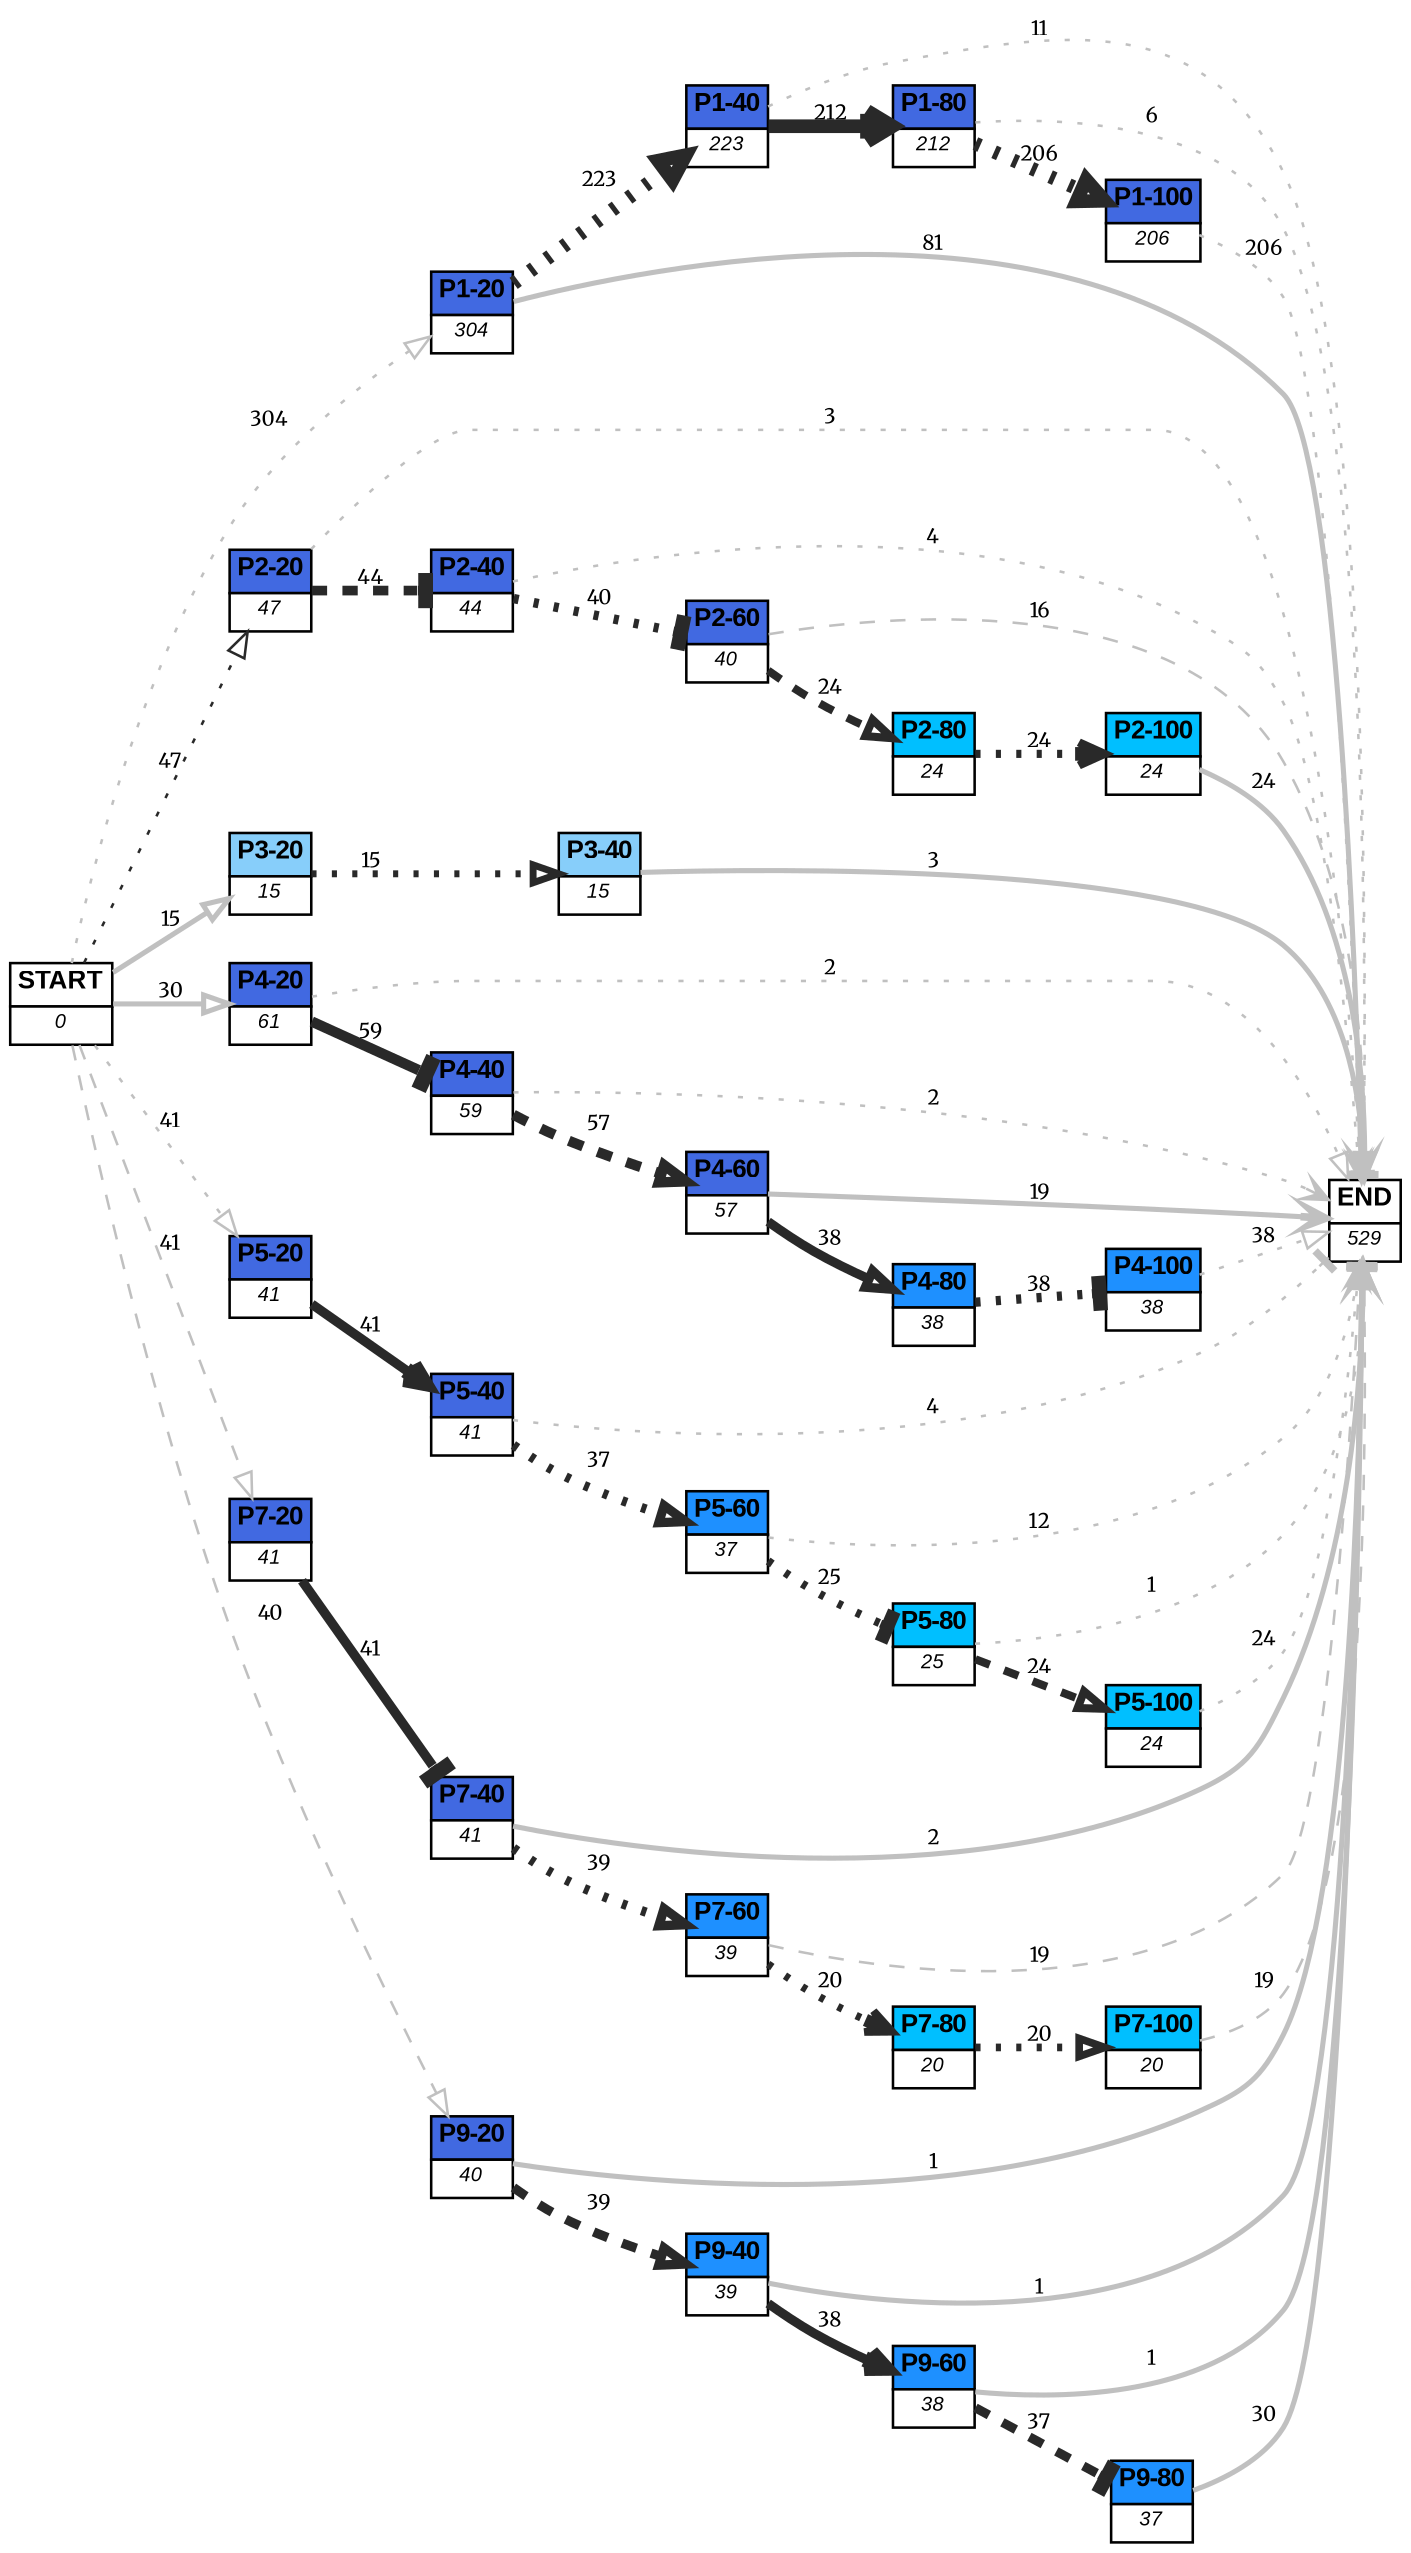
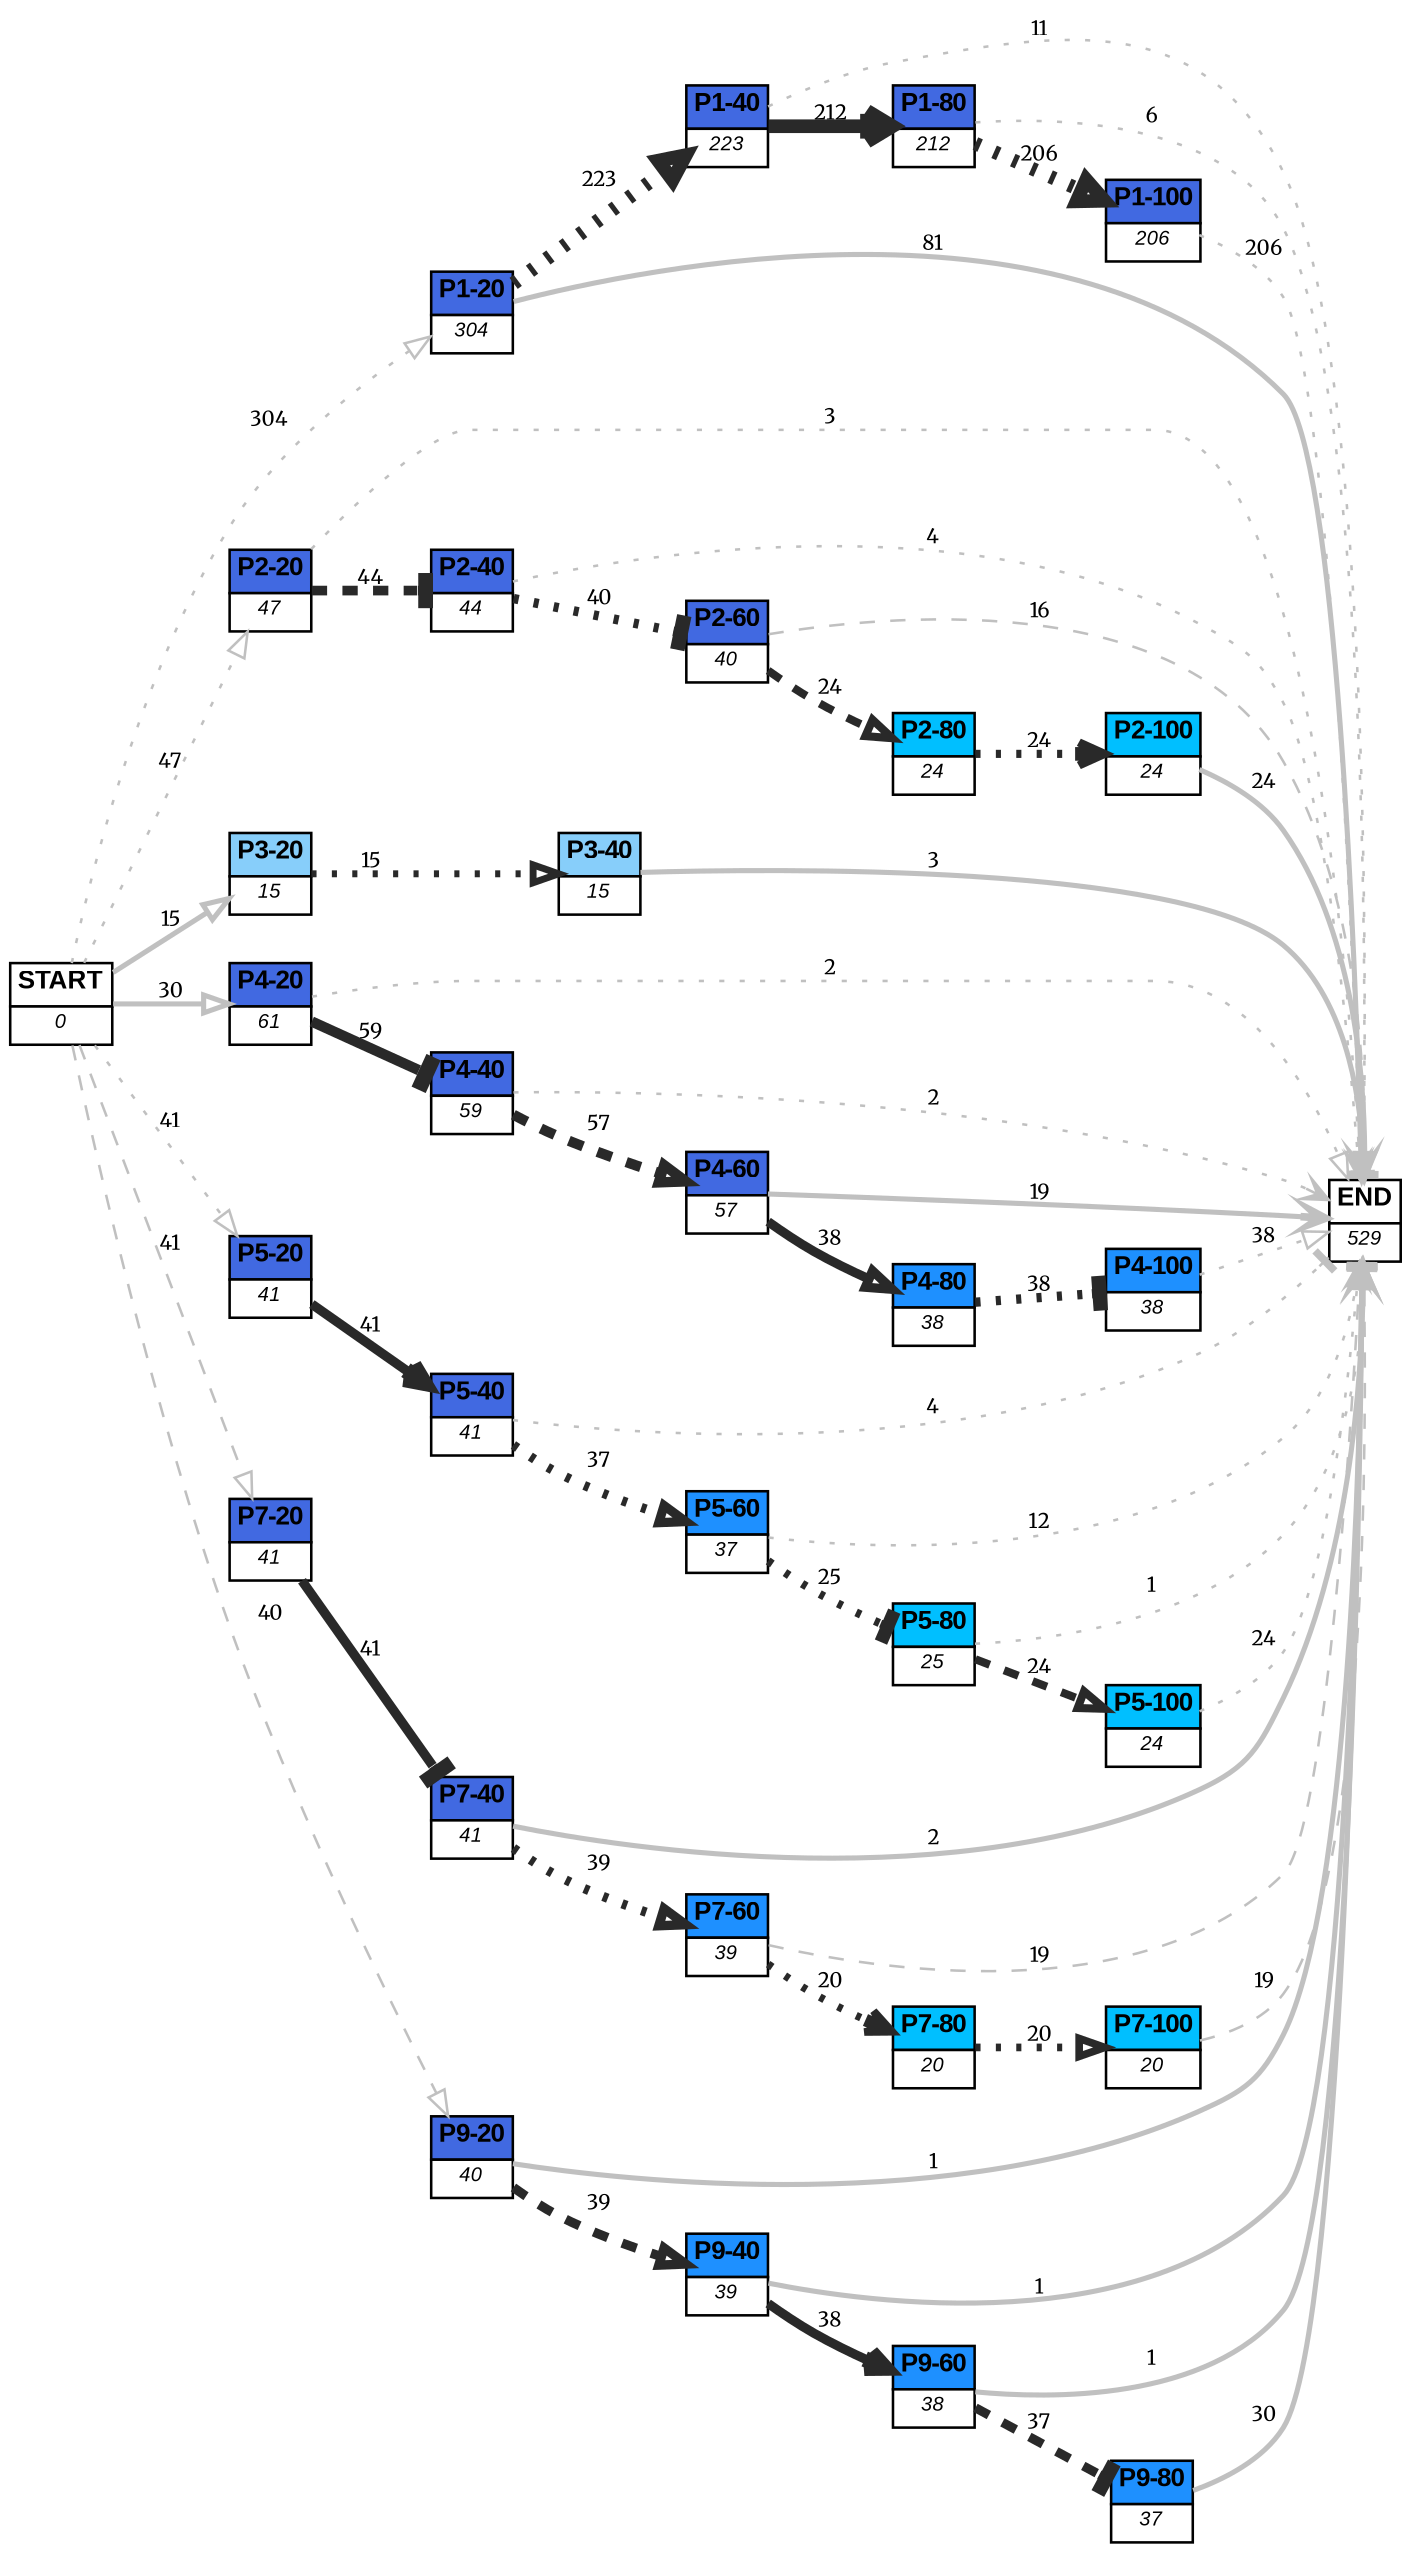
edge "START" -> "P2-20": color grey16 -> grey
